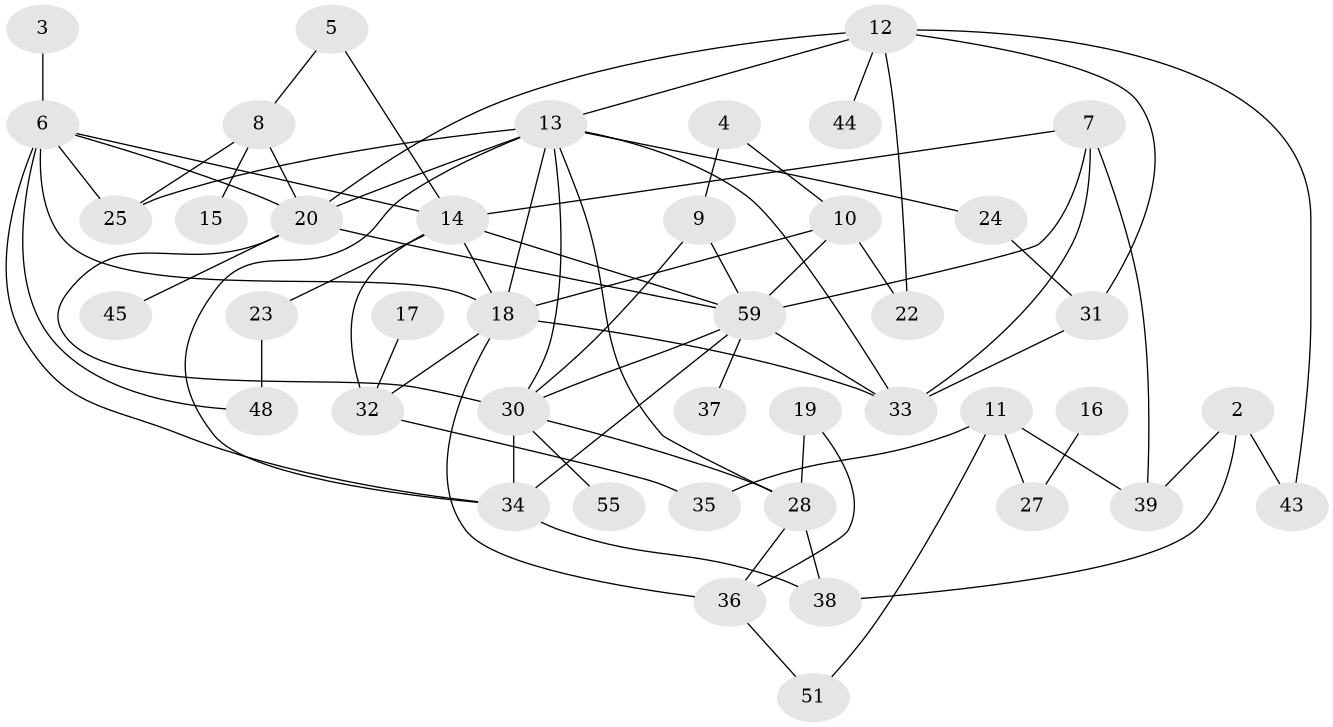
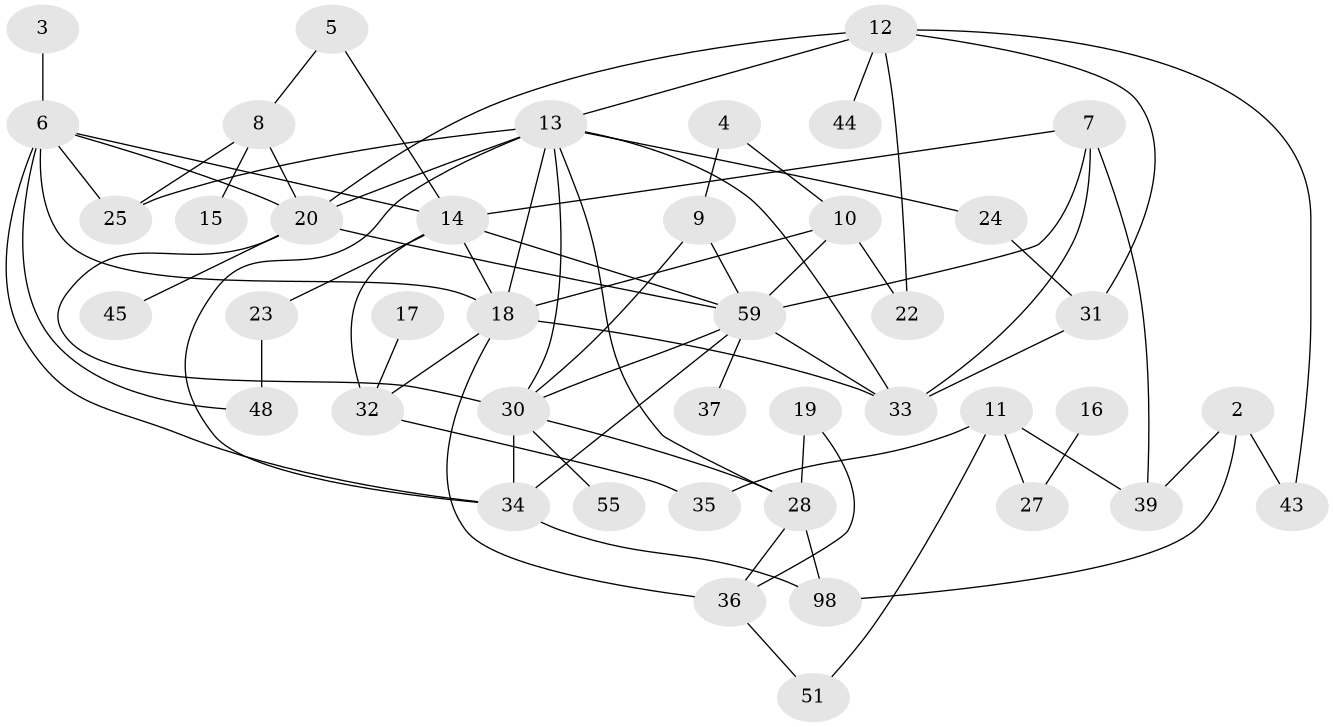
node "38": label "38" -> "98"
